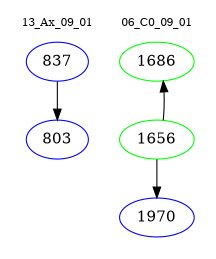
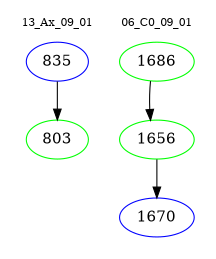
node "837": label "837" -> "835"
edge "1656" -> "1686": reversed
node "803": color blue -> green
node "1970": label "1970" -> "1670"
